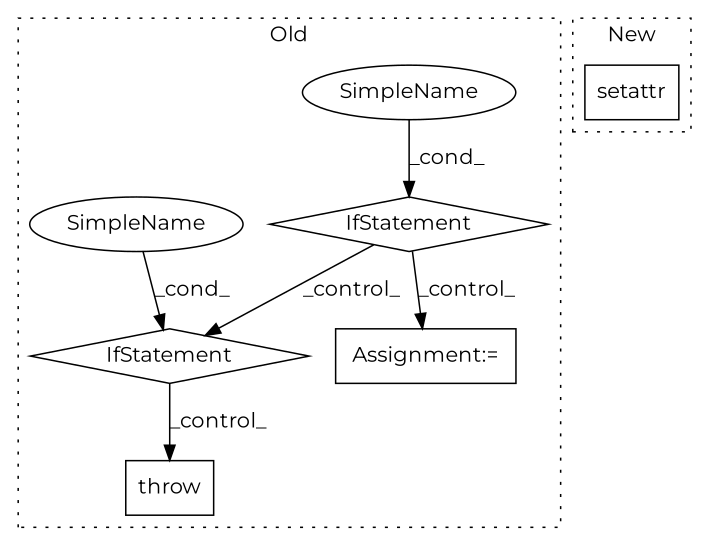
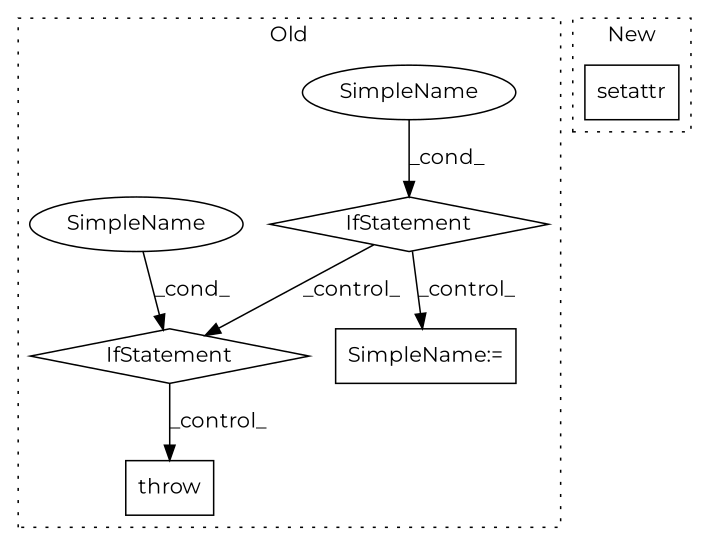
node "Assignment:=": label "Assignment:=" -> "SimpleName:="
